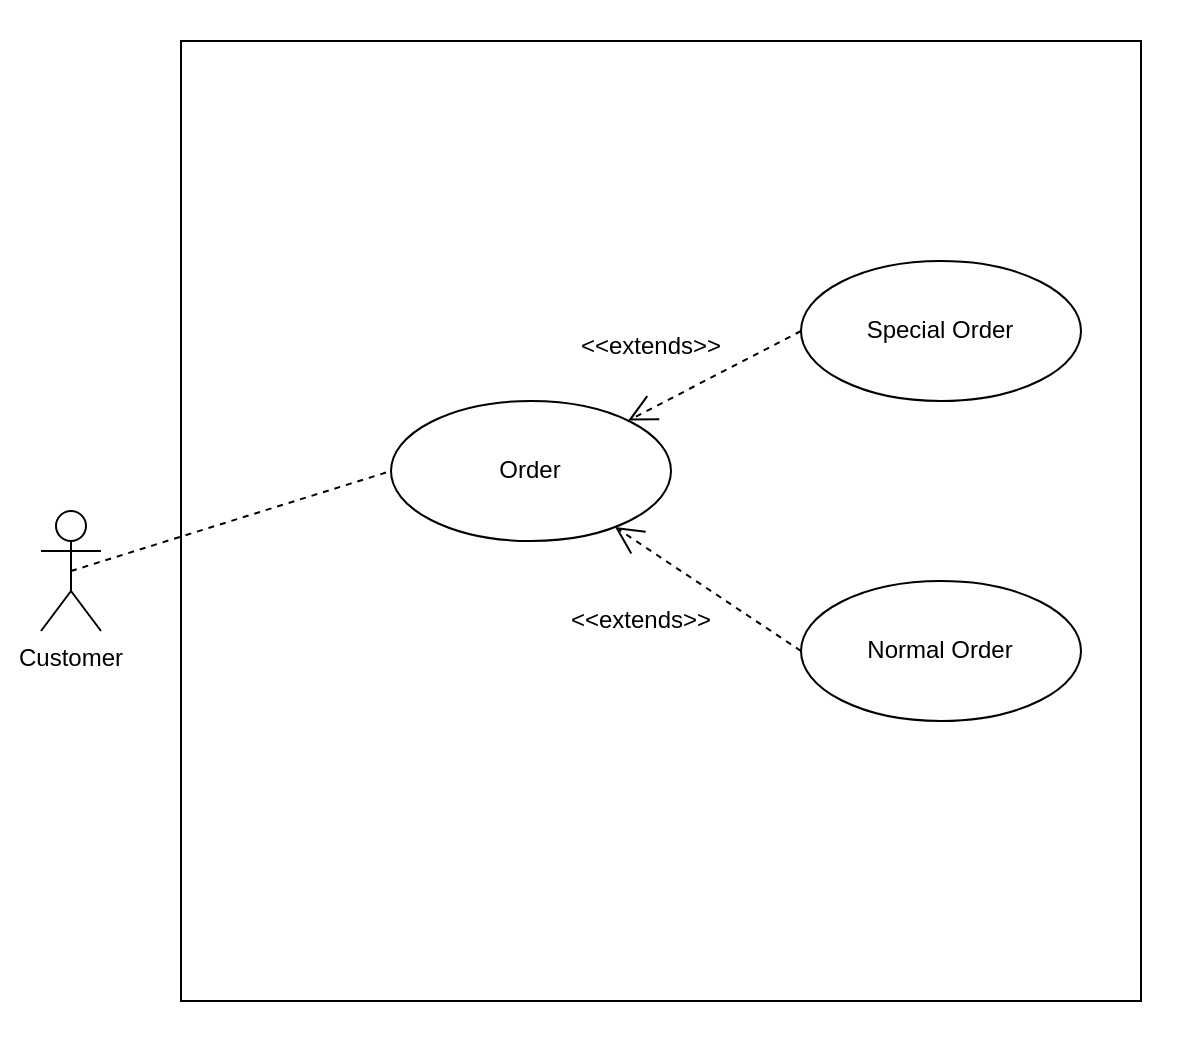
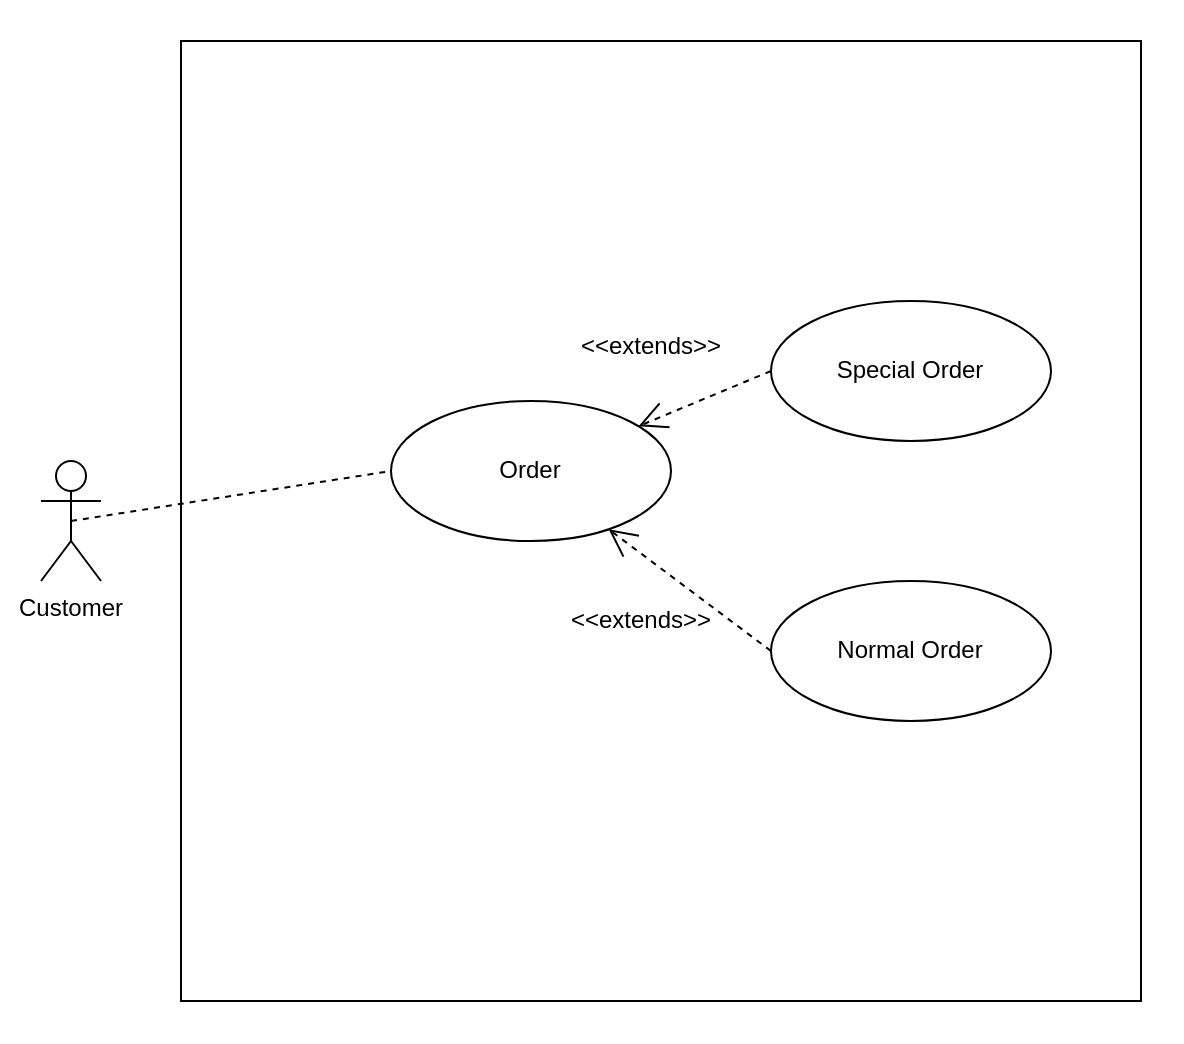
node "Special Order": moved (941, 331) -> (911, 371)
node "Customer": moved (71, 571) -> (71, 521)
node "Normal Order": moved (941, 651) -> (911, 651)
